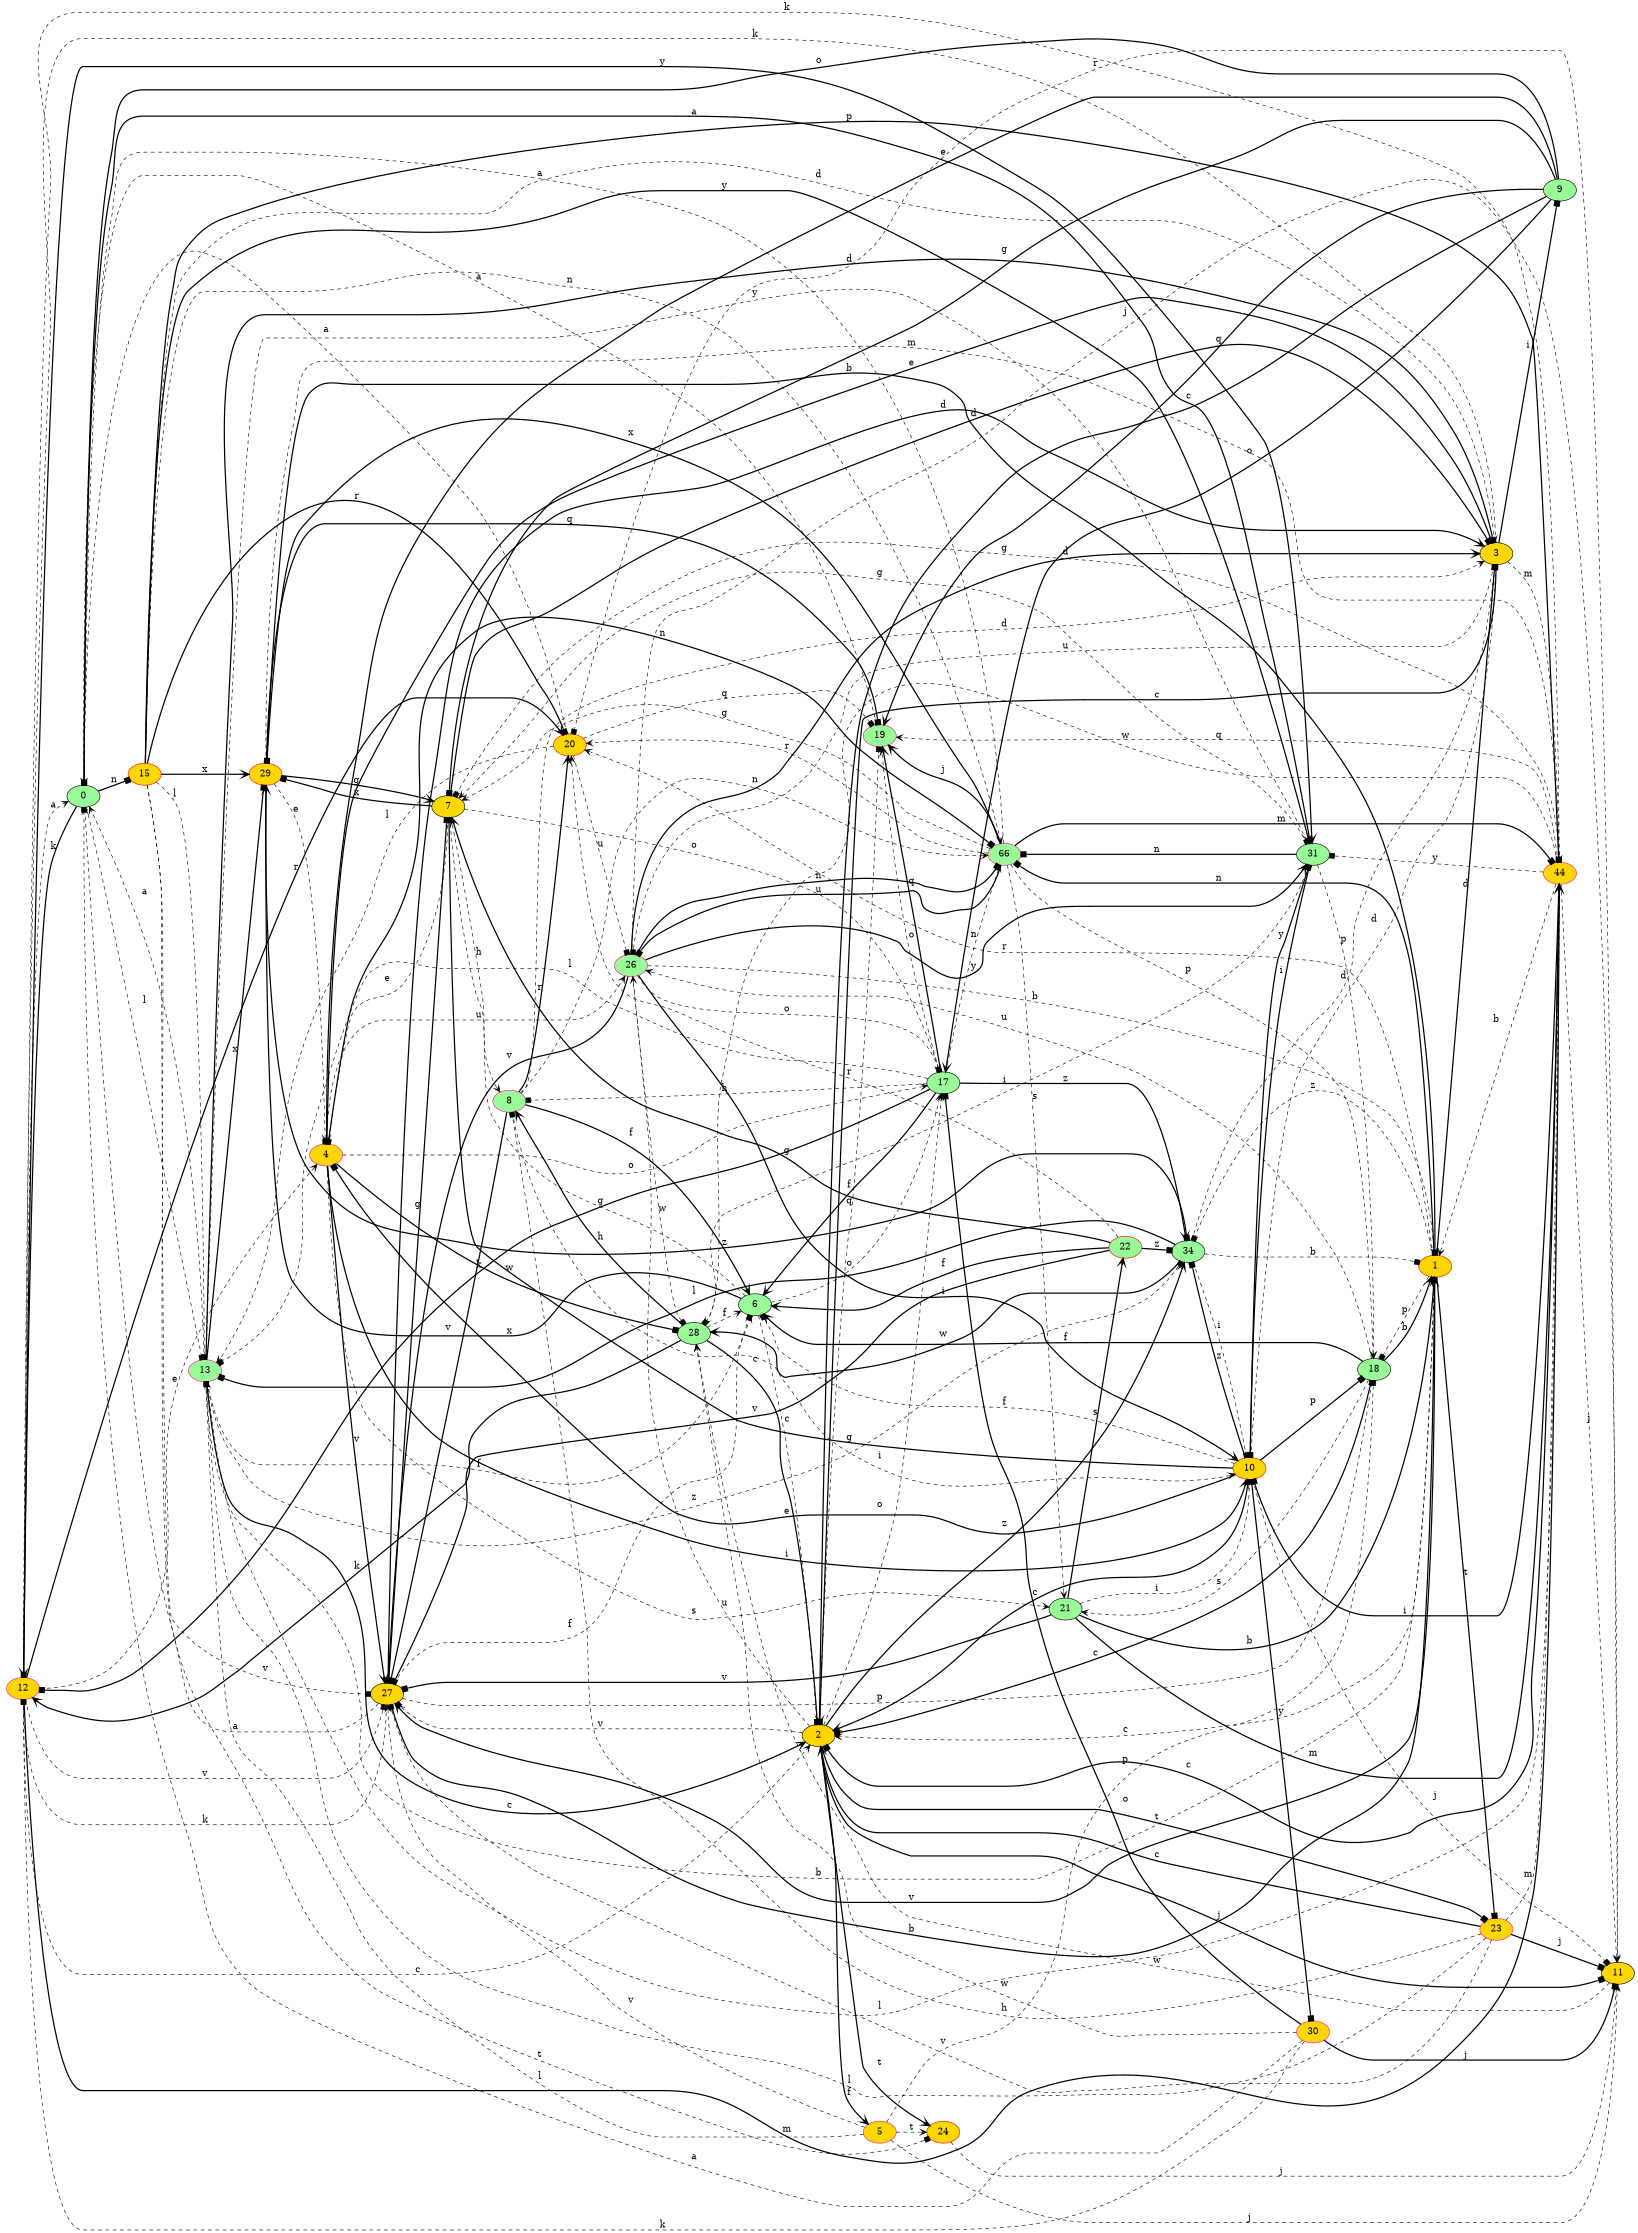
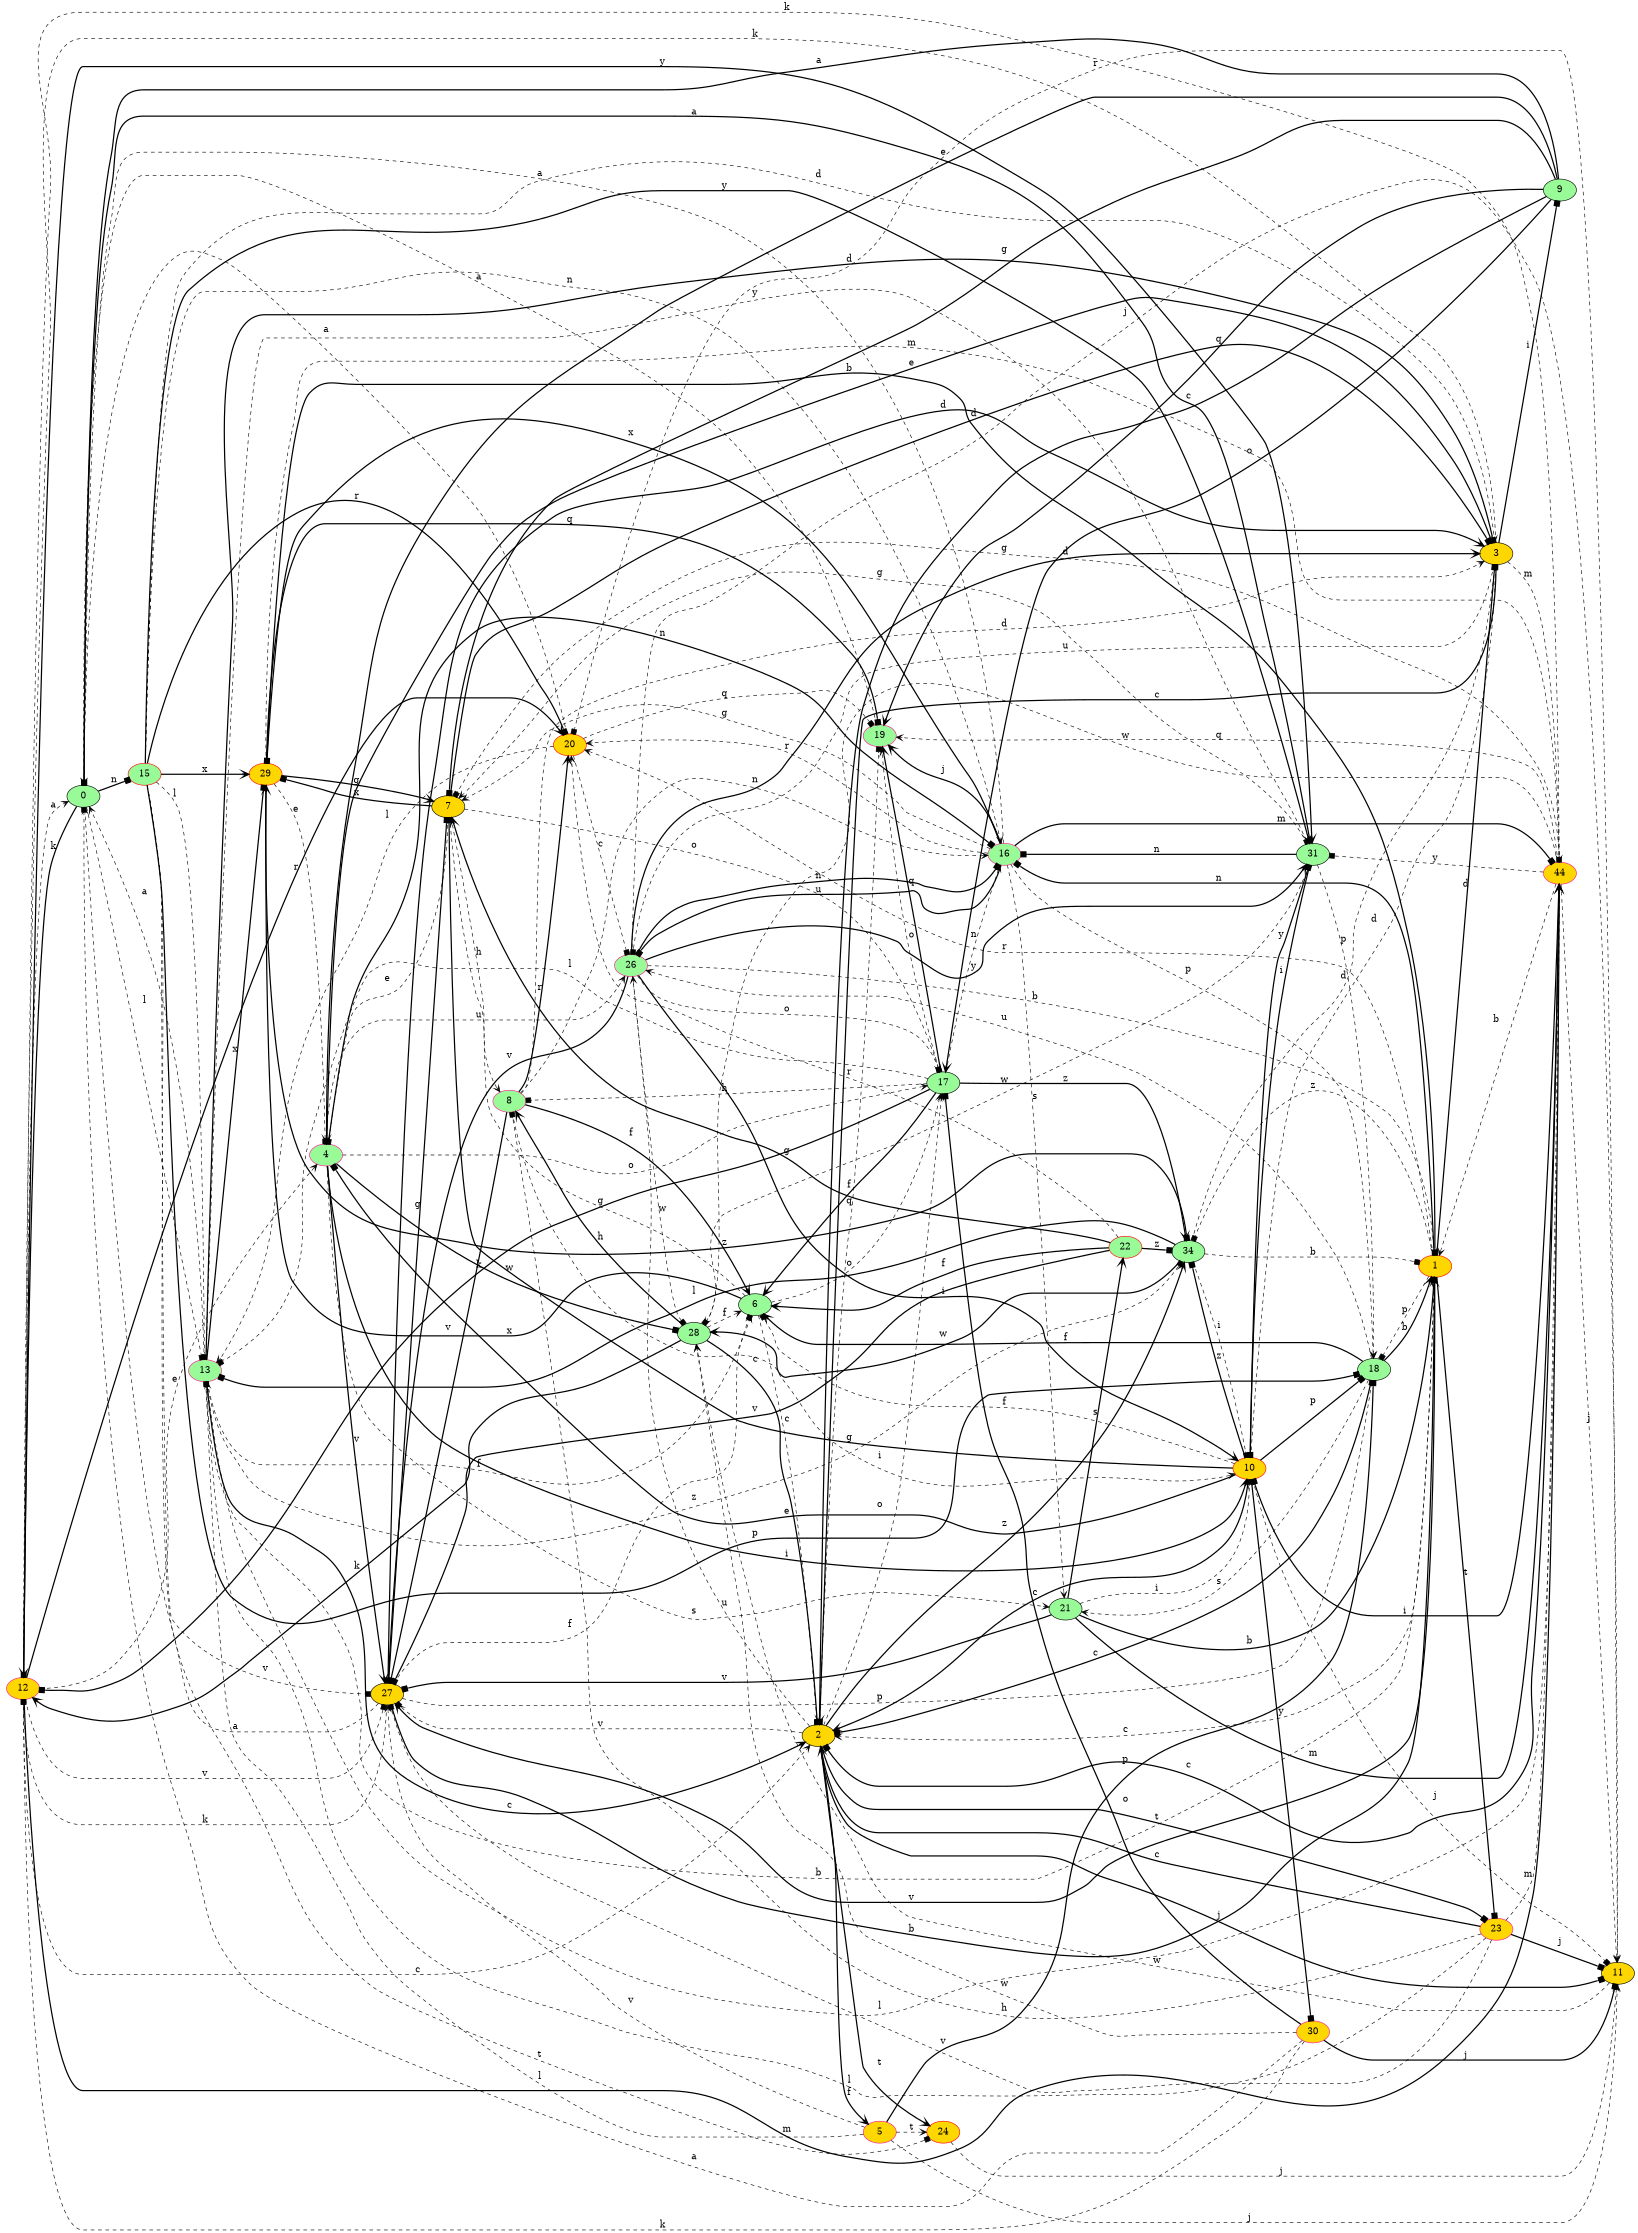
edge "9" -> "0": label "o" -> "a"
edge "15" -> "44": now "15" -> "18"
node "15": fillcolor gold -> palegreen
edge "20" -> "26": label "u" -> "c"
node "66": label "66" -> "16"
edge "31" -> "28": label "i" -> "w"
node "4": fillcolor gold -> palegreen
edge "5" -> "18": style dashed -> bold
